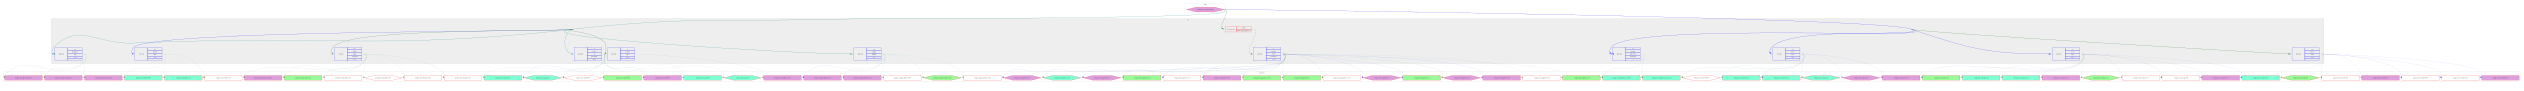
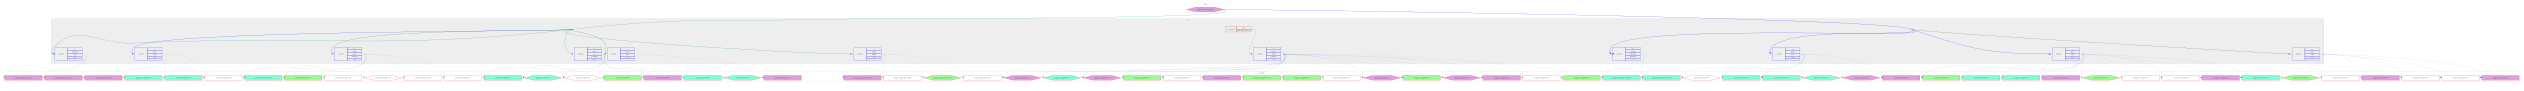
edge "portage://dev-ros/bondpy-9999" -> "use_conditional": removed
node "portage://dev-util/cmake-3.16.0_rc3": fillcolor plum -> aquamarine
node "portage://sys-apps/util-linux-2.33.1": removed
